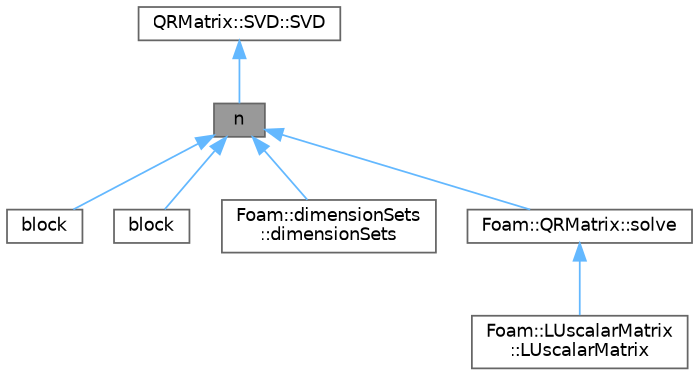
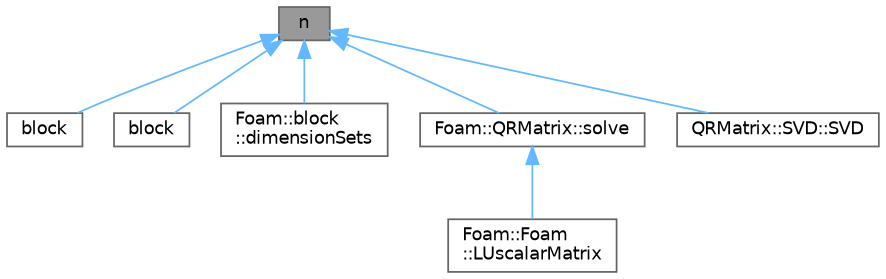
edge "n" -> "QRMatrix::SVD::SVD": reversed
node "Foam::dimensionSets ::dimensionSets": label "Foam::dimensionSets ::dimensionSets" -> "Foam::block ::dimensionSets"
node "Foam::LUscalarMatrix ::LUscalarMatrix": label "Foam::LUscalarMatrix ::LUscalarMatrix" -> "Foam::Foam ::LUscalarMatrix"
